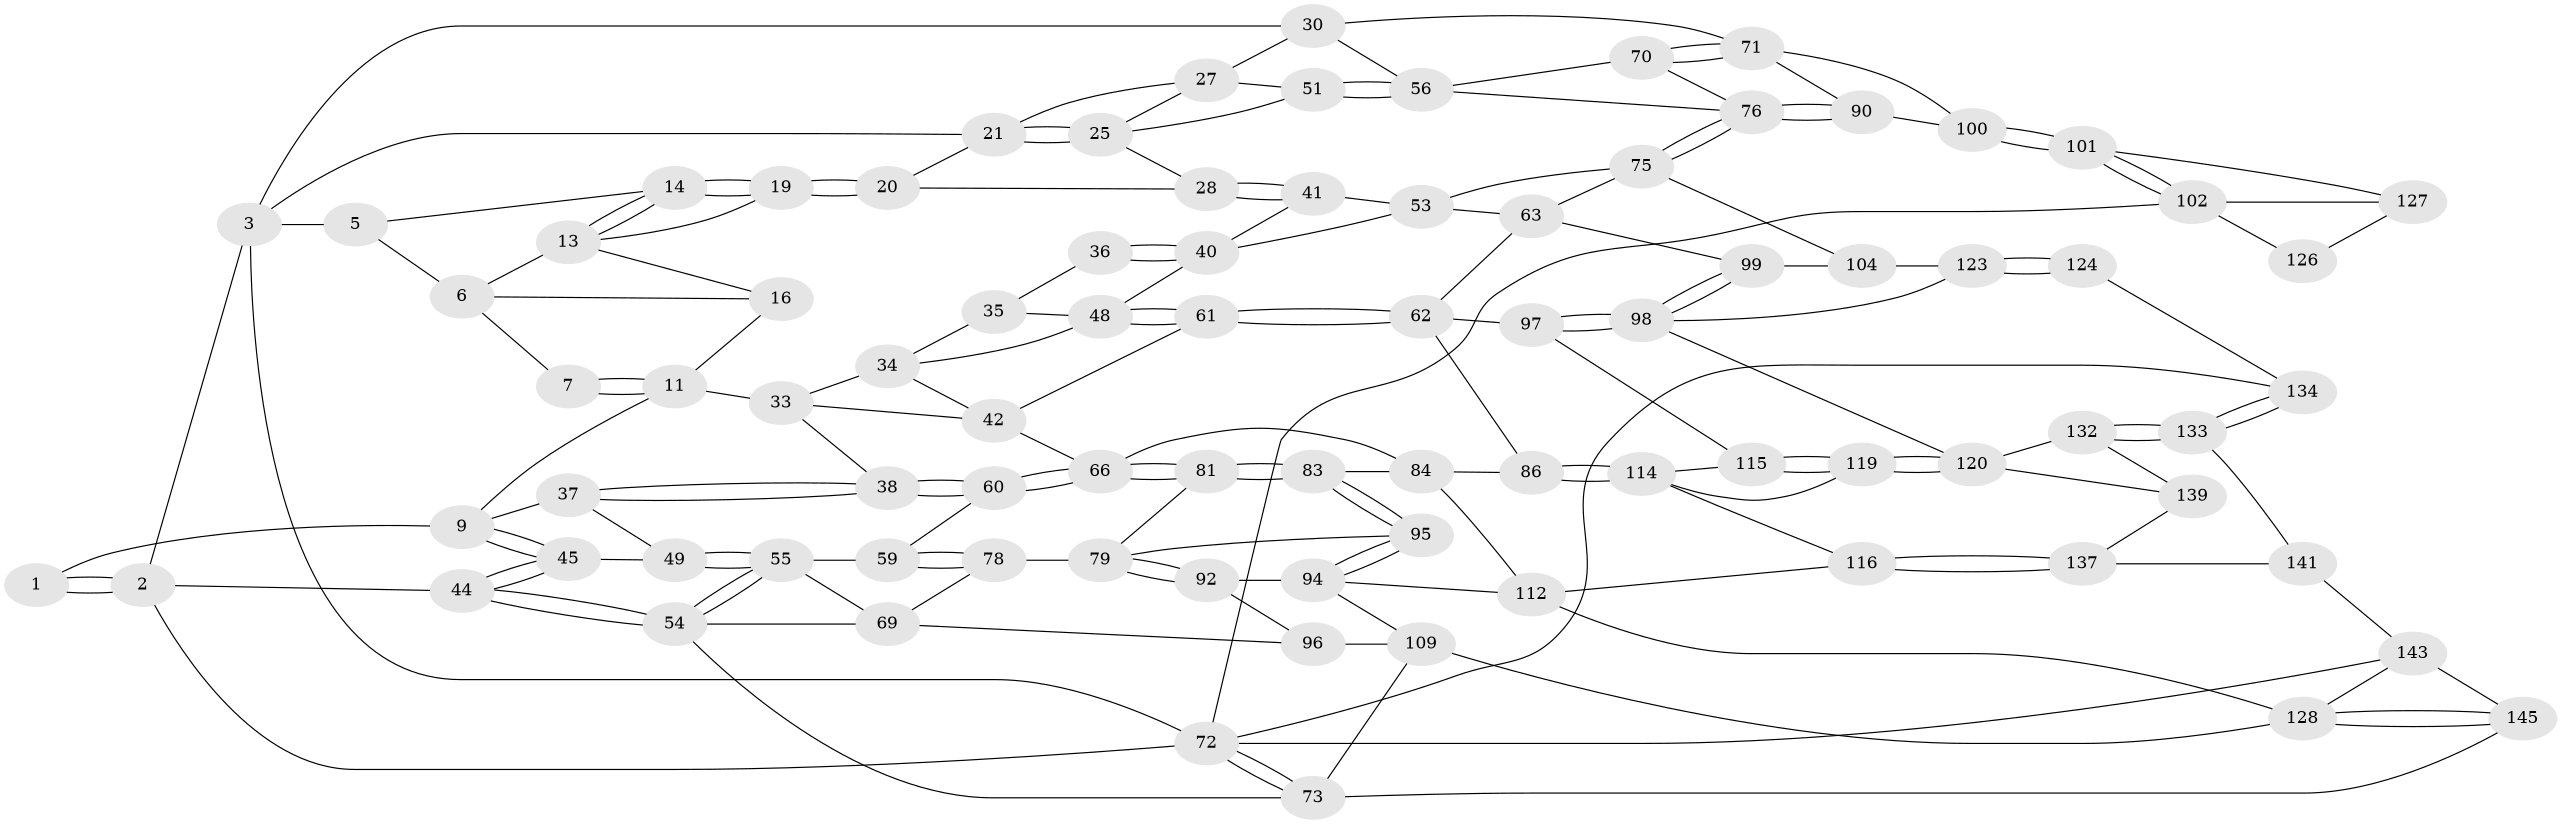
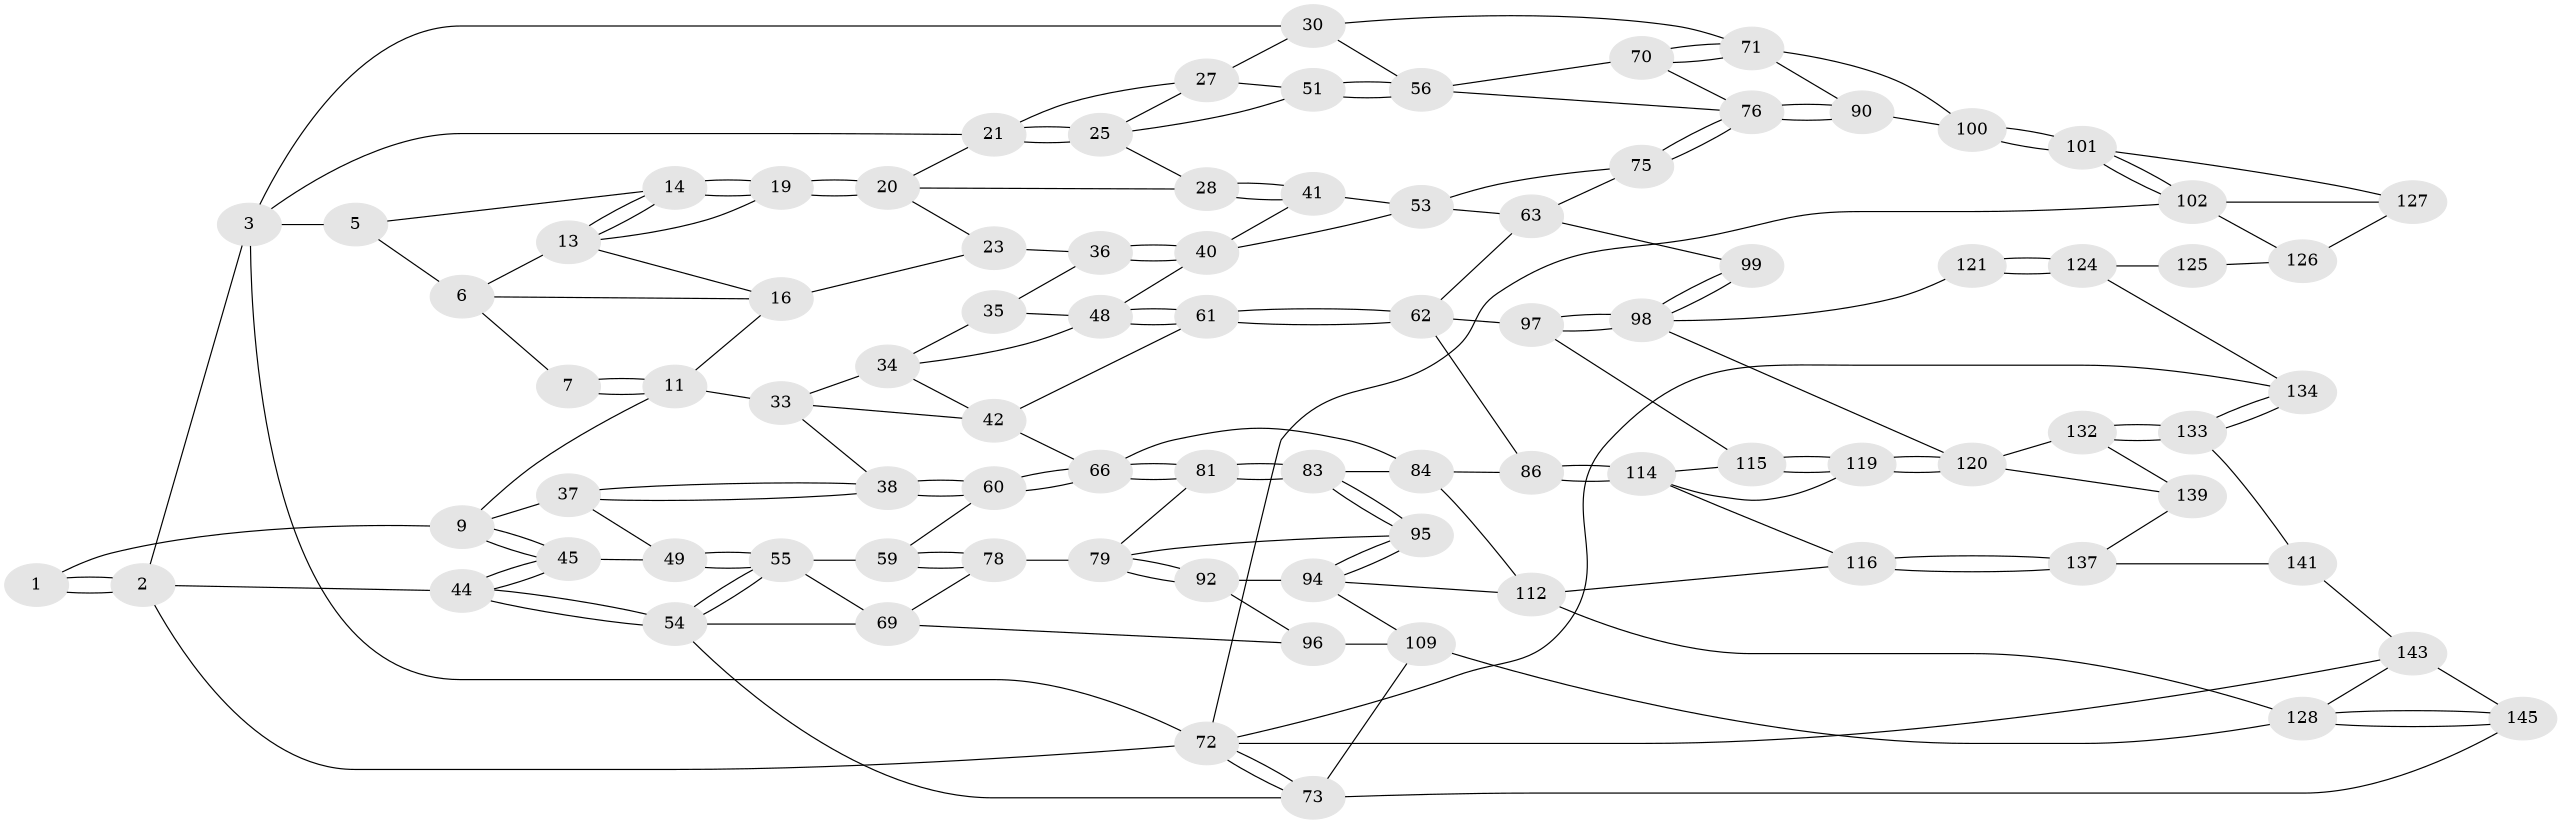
node "23": added
node "104": removed
node "123": label "123" -> "121"
node "125": added
